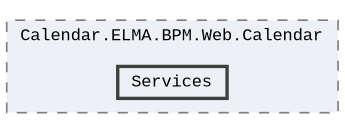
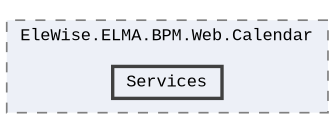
cluster "Calendar.ELMA.BPM.Web.Calendar": label "Calendar.ELMA.BPM.Web.Calendar" -> "EleWise.ELMA.BPM.Web.Calendar"
